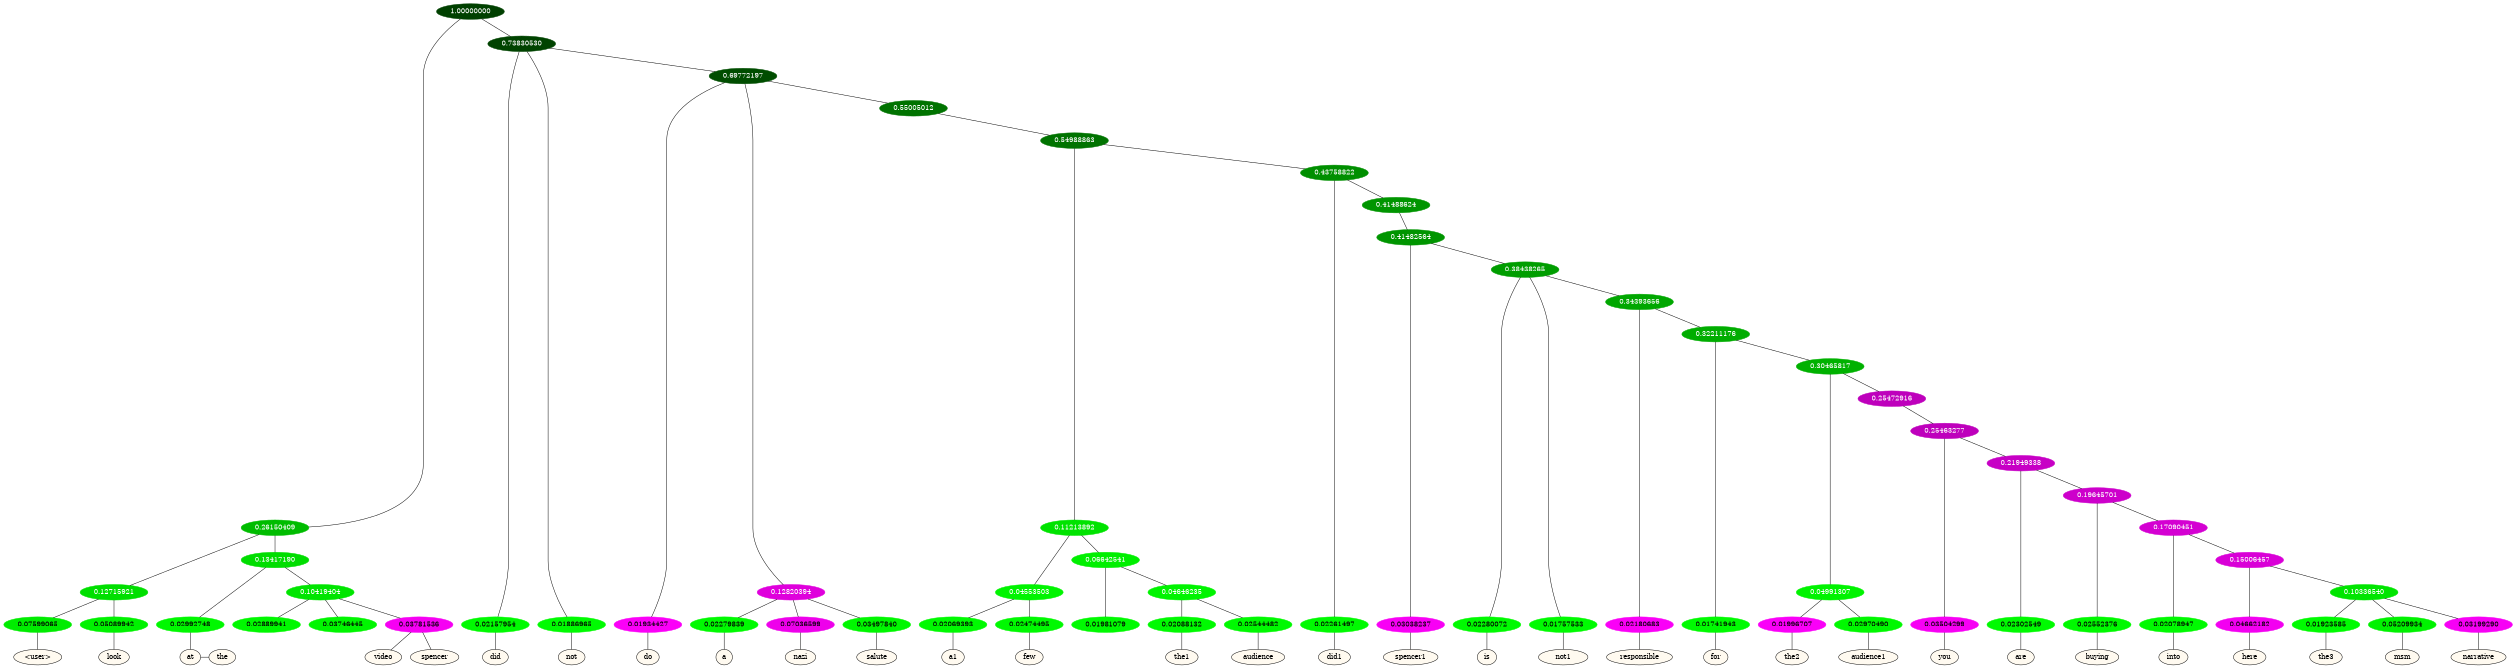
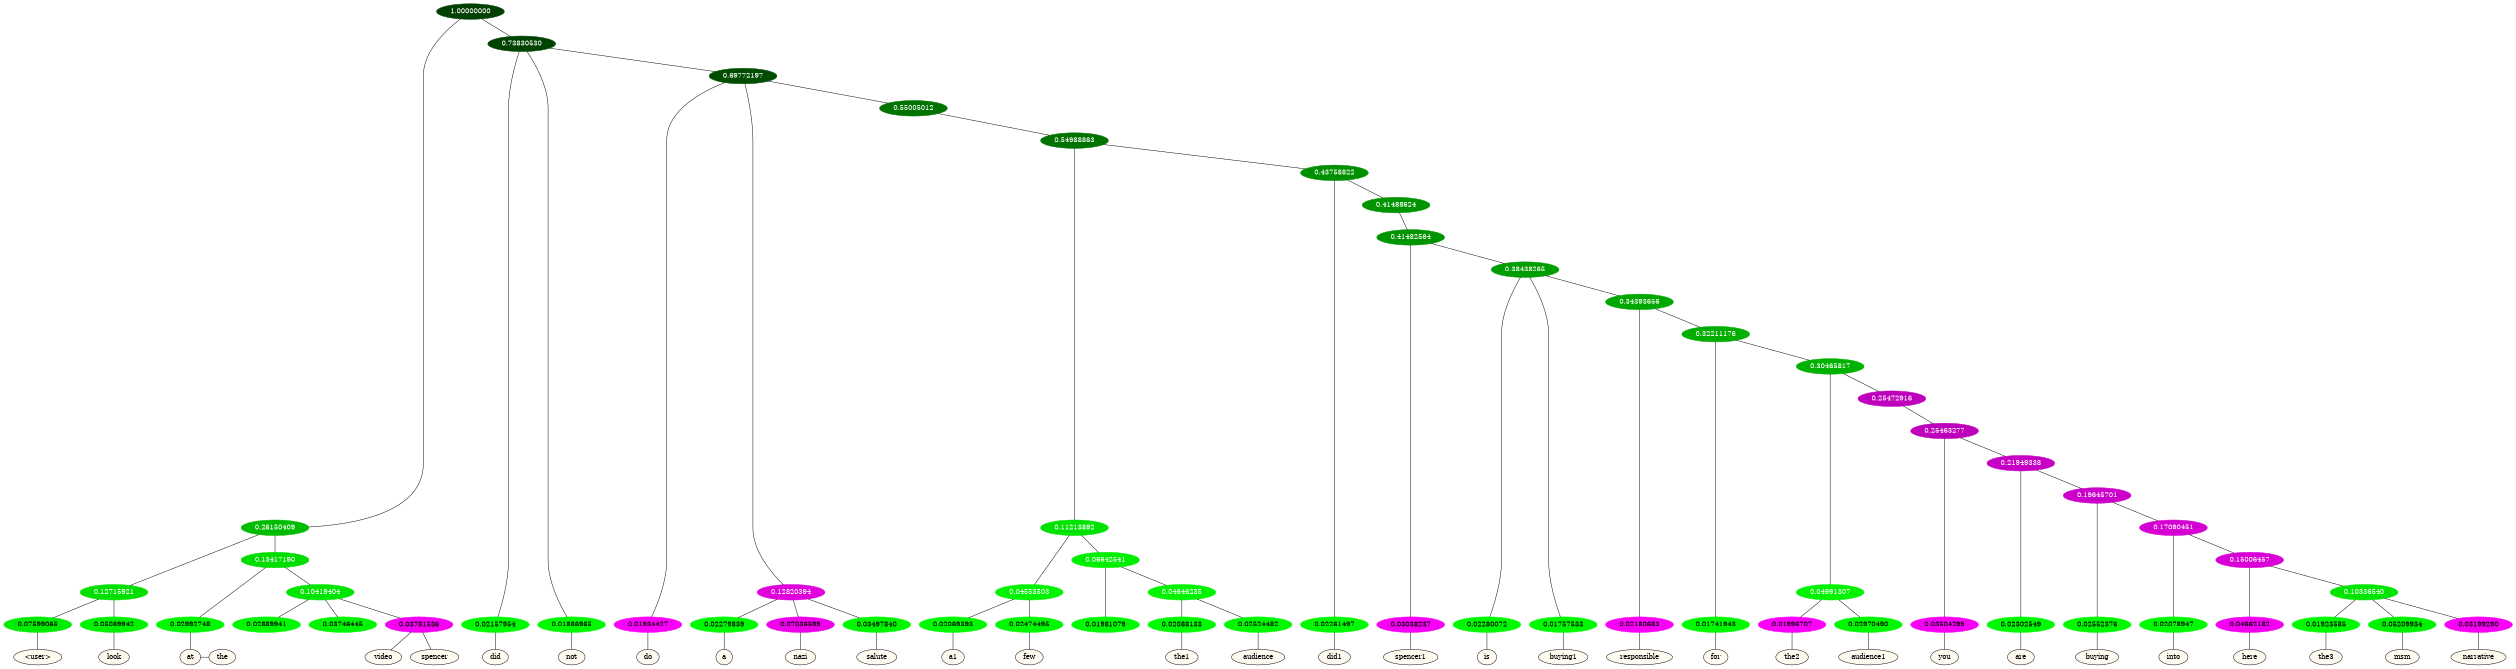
node "0.02088132": label "0.02088132" -> "0.02088133"
node "0.02544482": label "0.02544482" -> "0.02524482"
node "not1": label "not1" -> "buying1"
